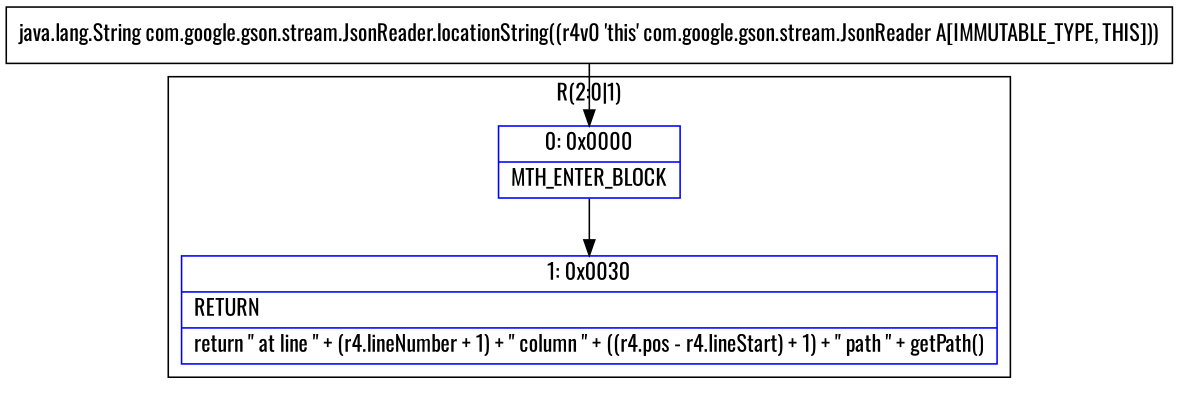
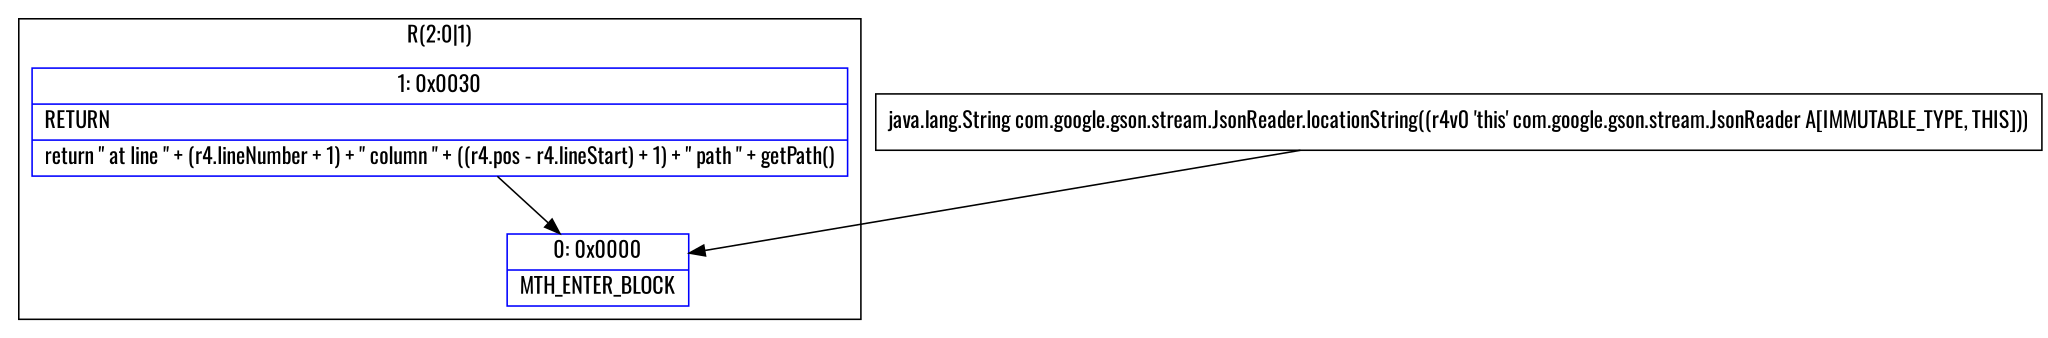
edge "0: 0x0000" -> "1: 0x0030": reversed
